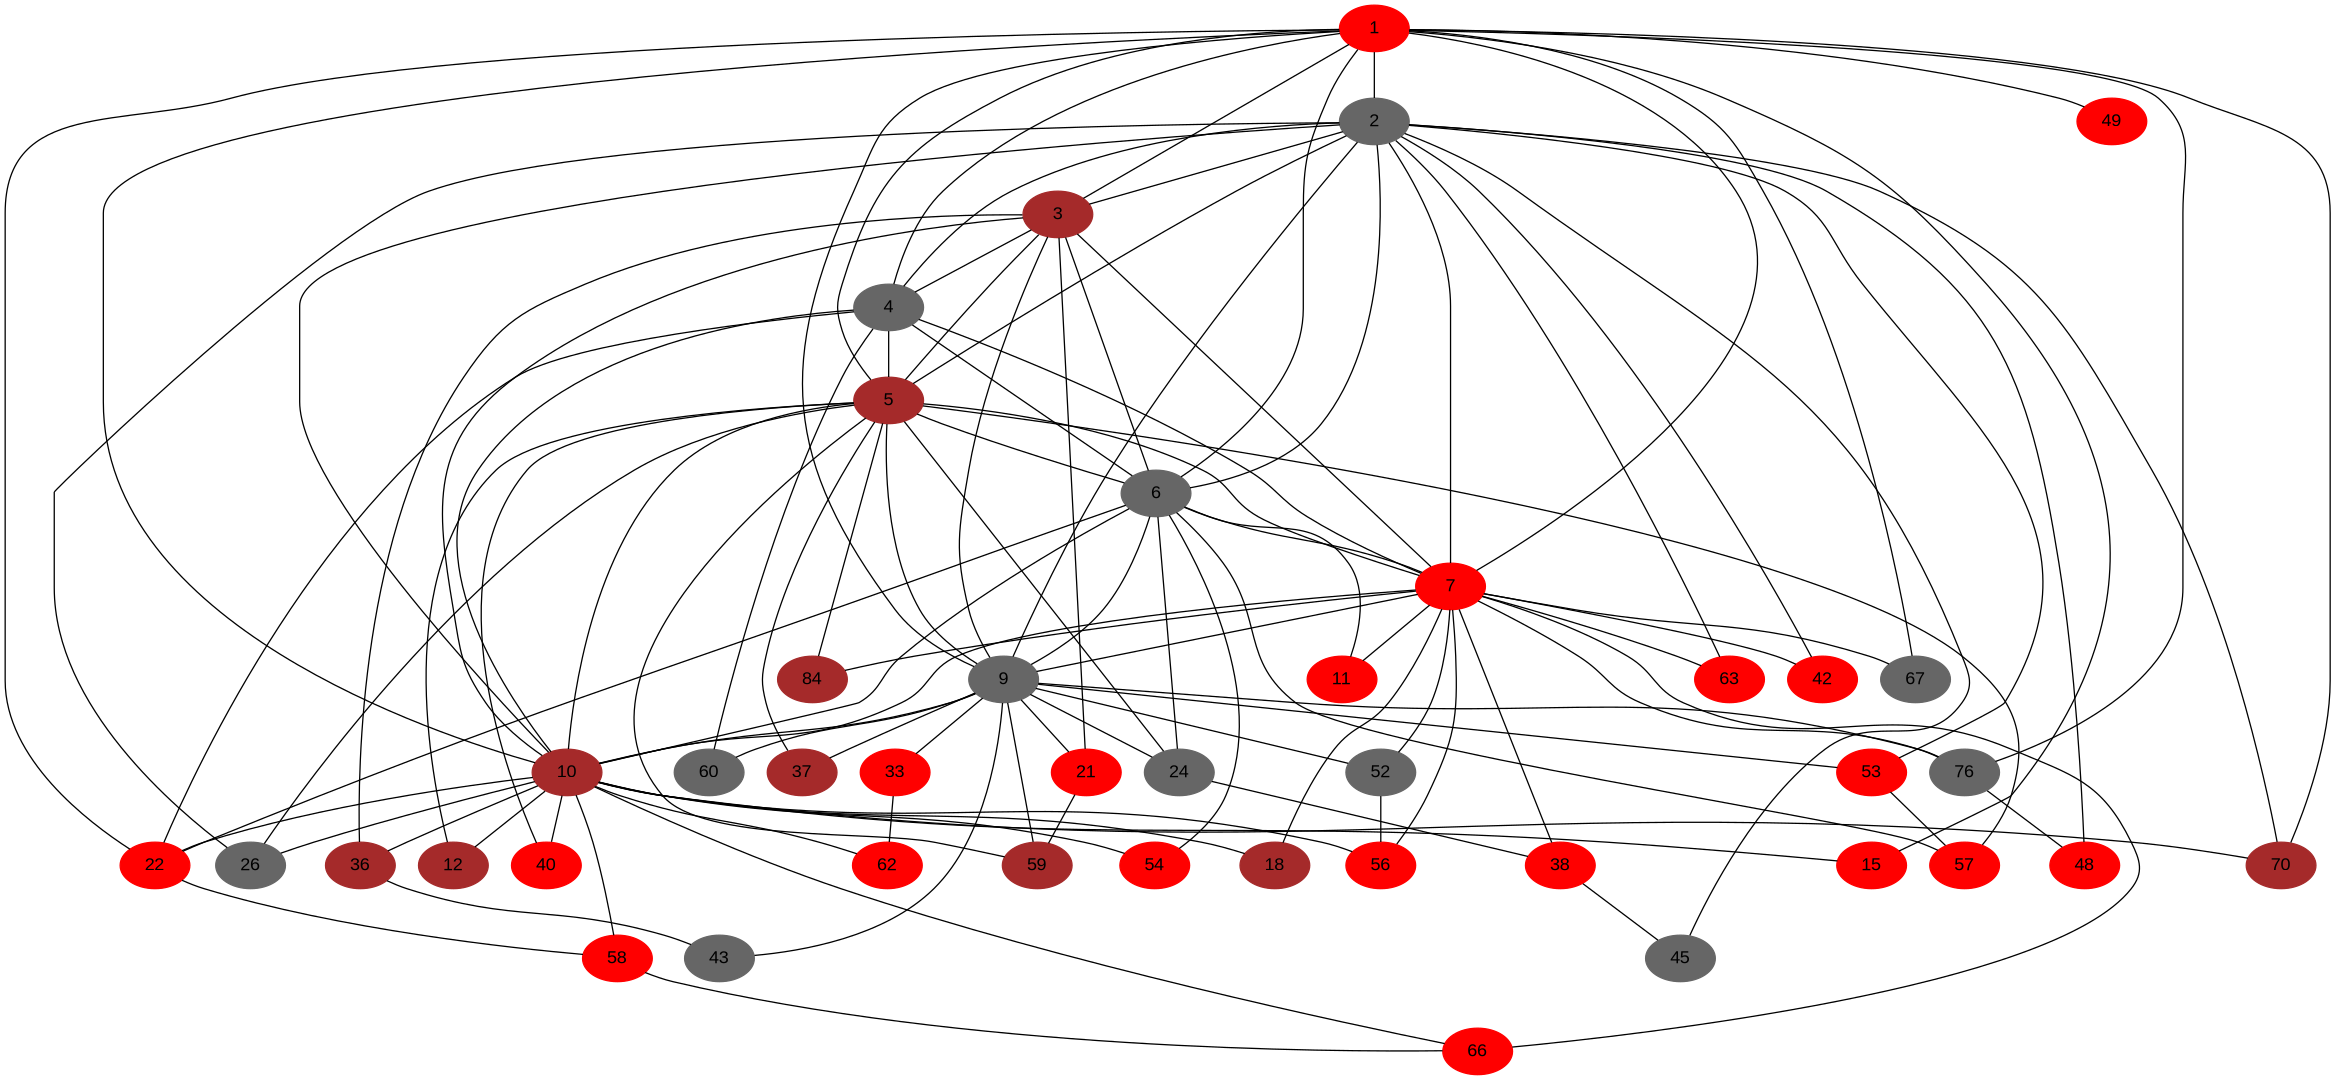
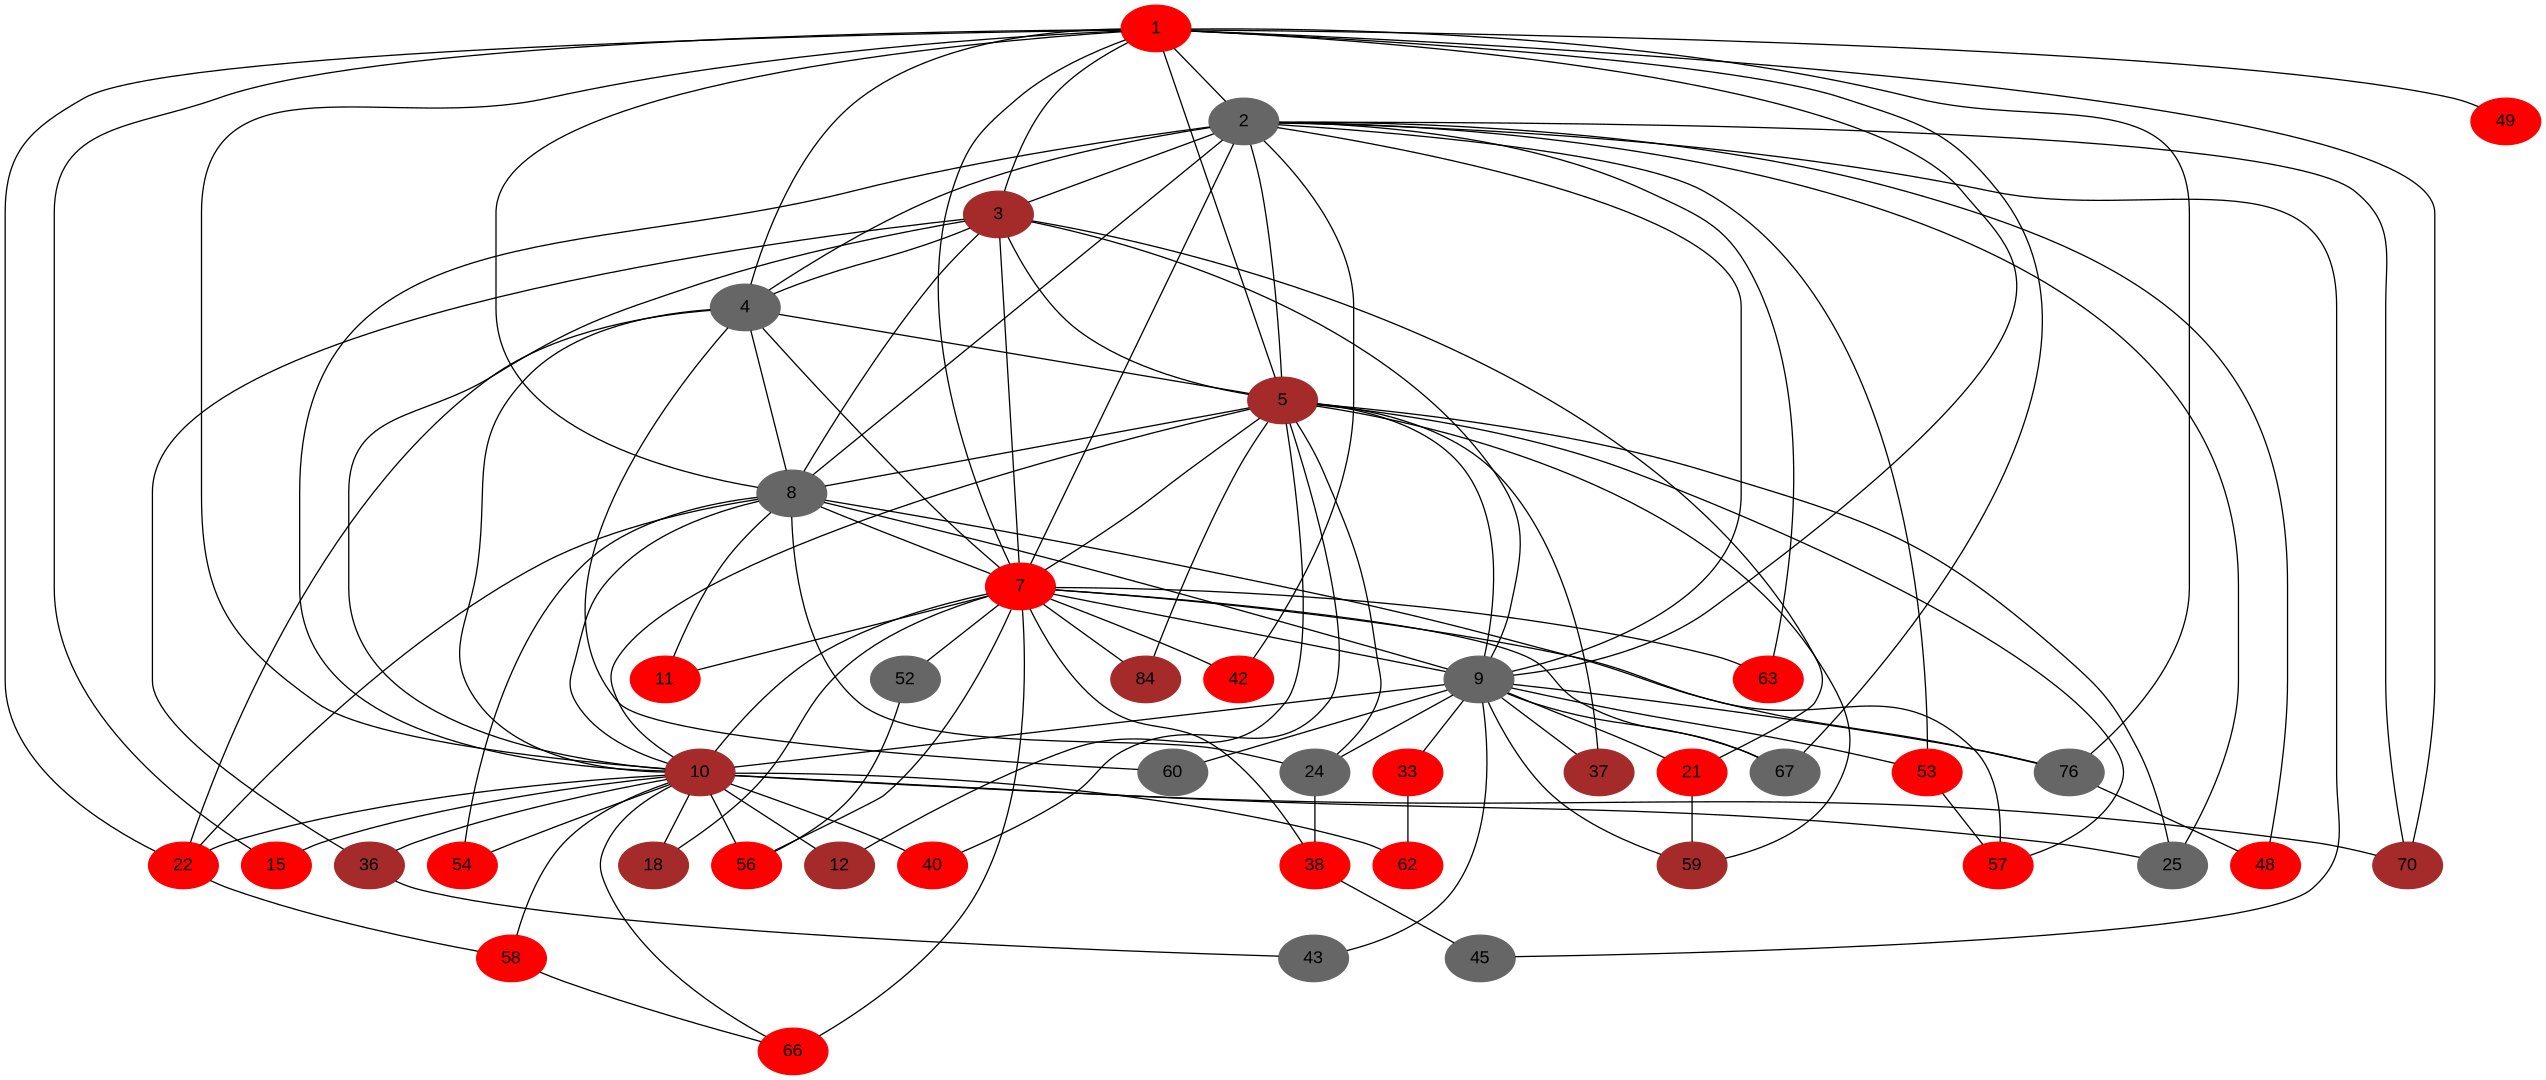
node "6": label "6" -> "8"
edge "9" -- "52": now "9" -- "67"
node "26": label "26" -> "25"
